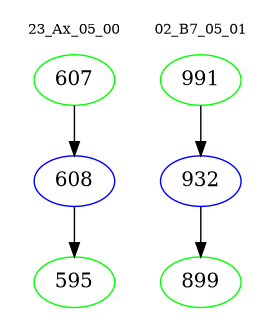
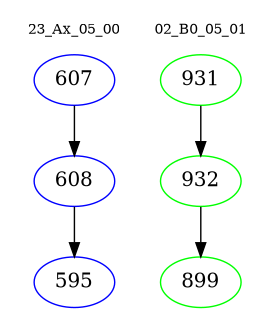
cluster "02_B7_05_01": label "02_B7_05_01" -> "02_B0_05_01"
node "607": color green -> blue
node "991": label "991" -> "931"
node "932": color blue -> green
node "595": color green -> blue
